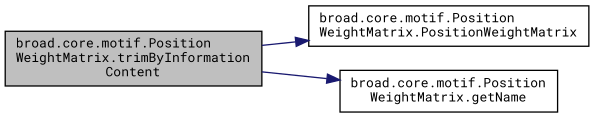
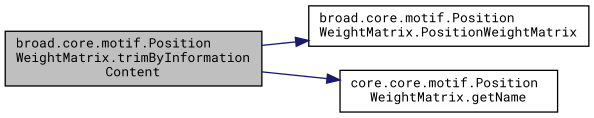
node "broad.core.motif.Position WeightMatrix.getName": label "broad.core.motif.Position WeightMatrix.getName" -> "core.core.motif.Position WeightMatrix.getName"
